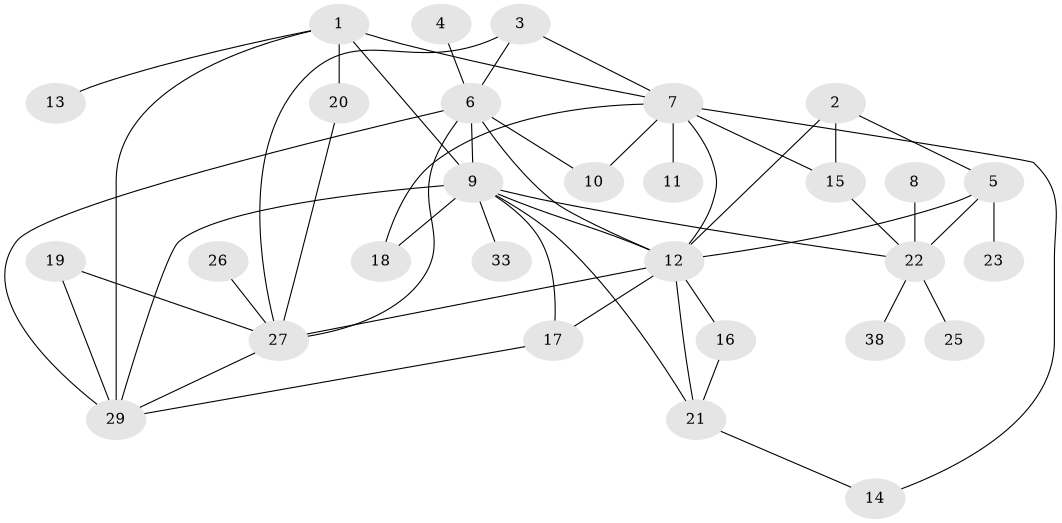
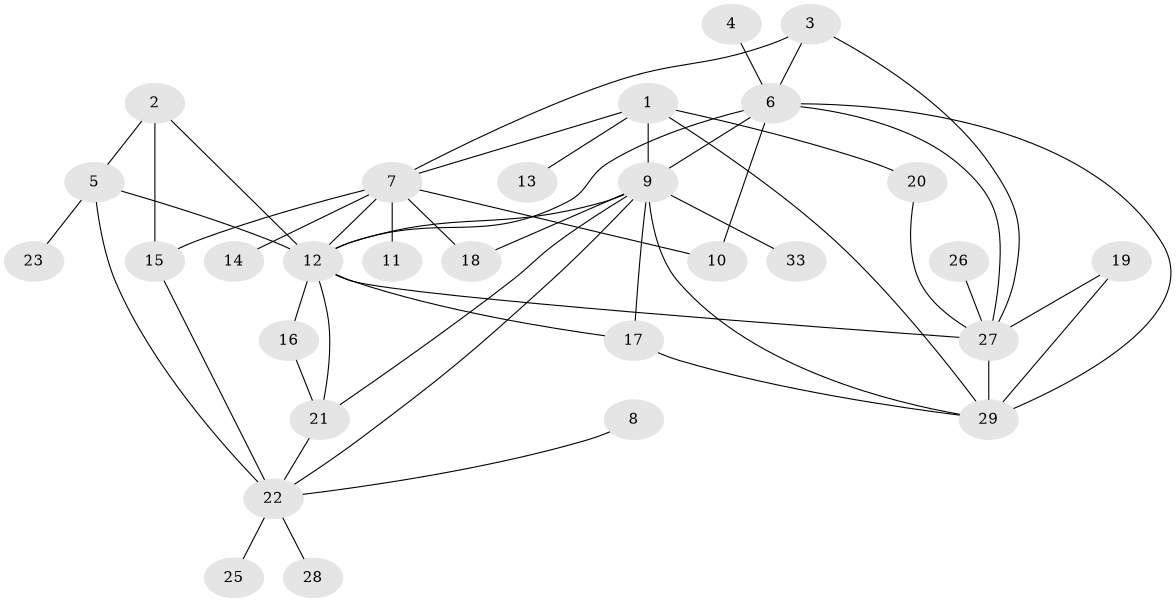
node "38": label "38" -> "28"
edge "21" -- "14": now "21" -- "22"
